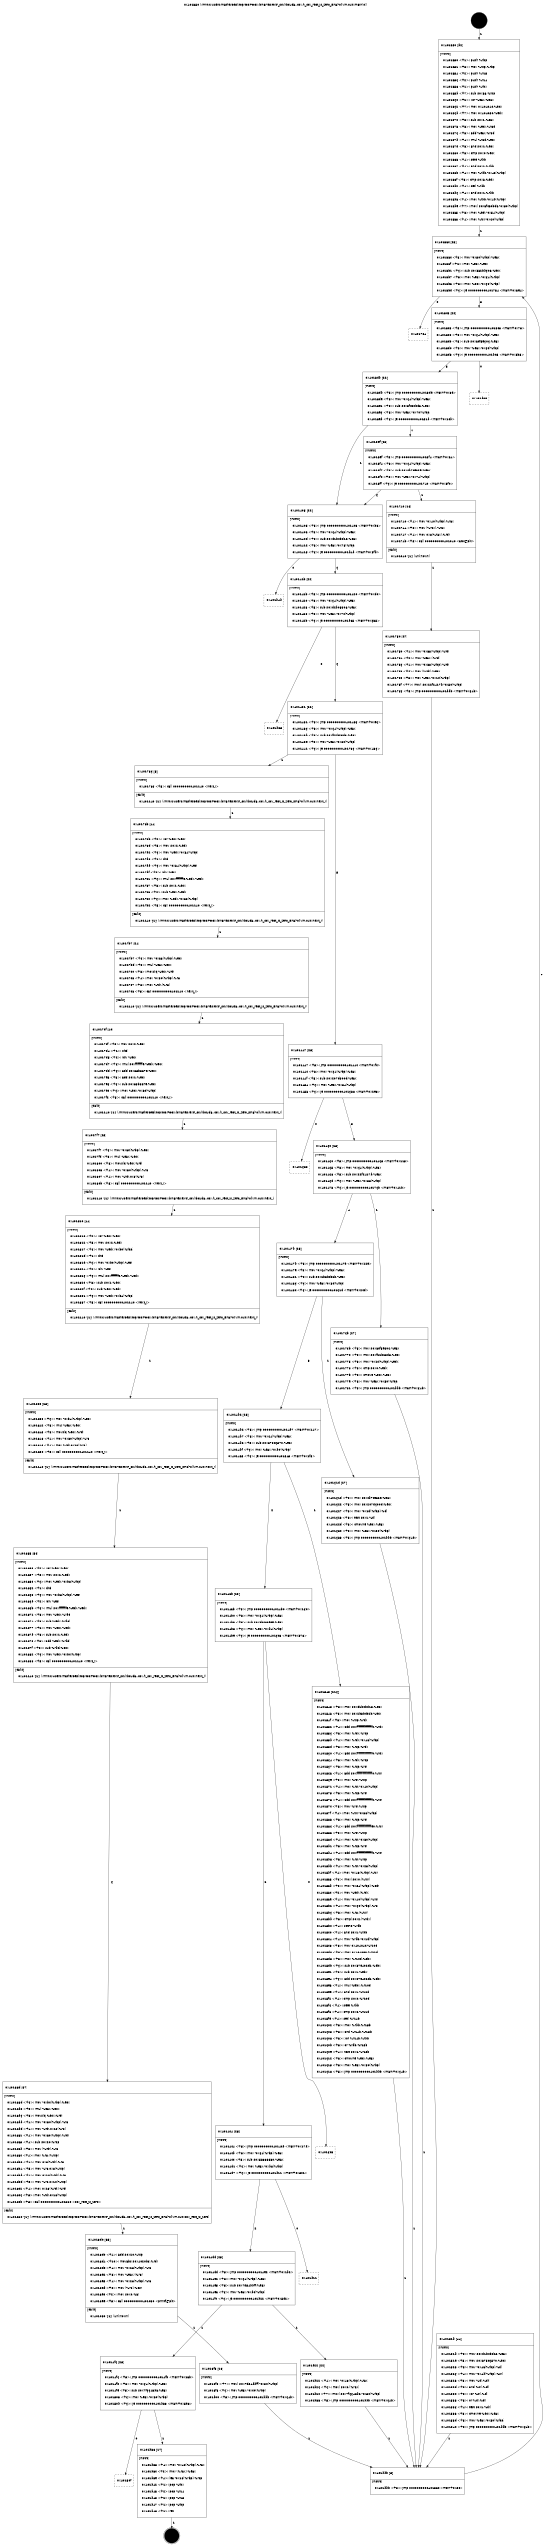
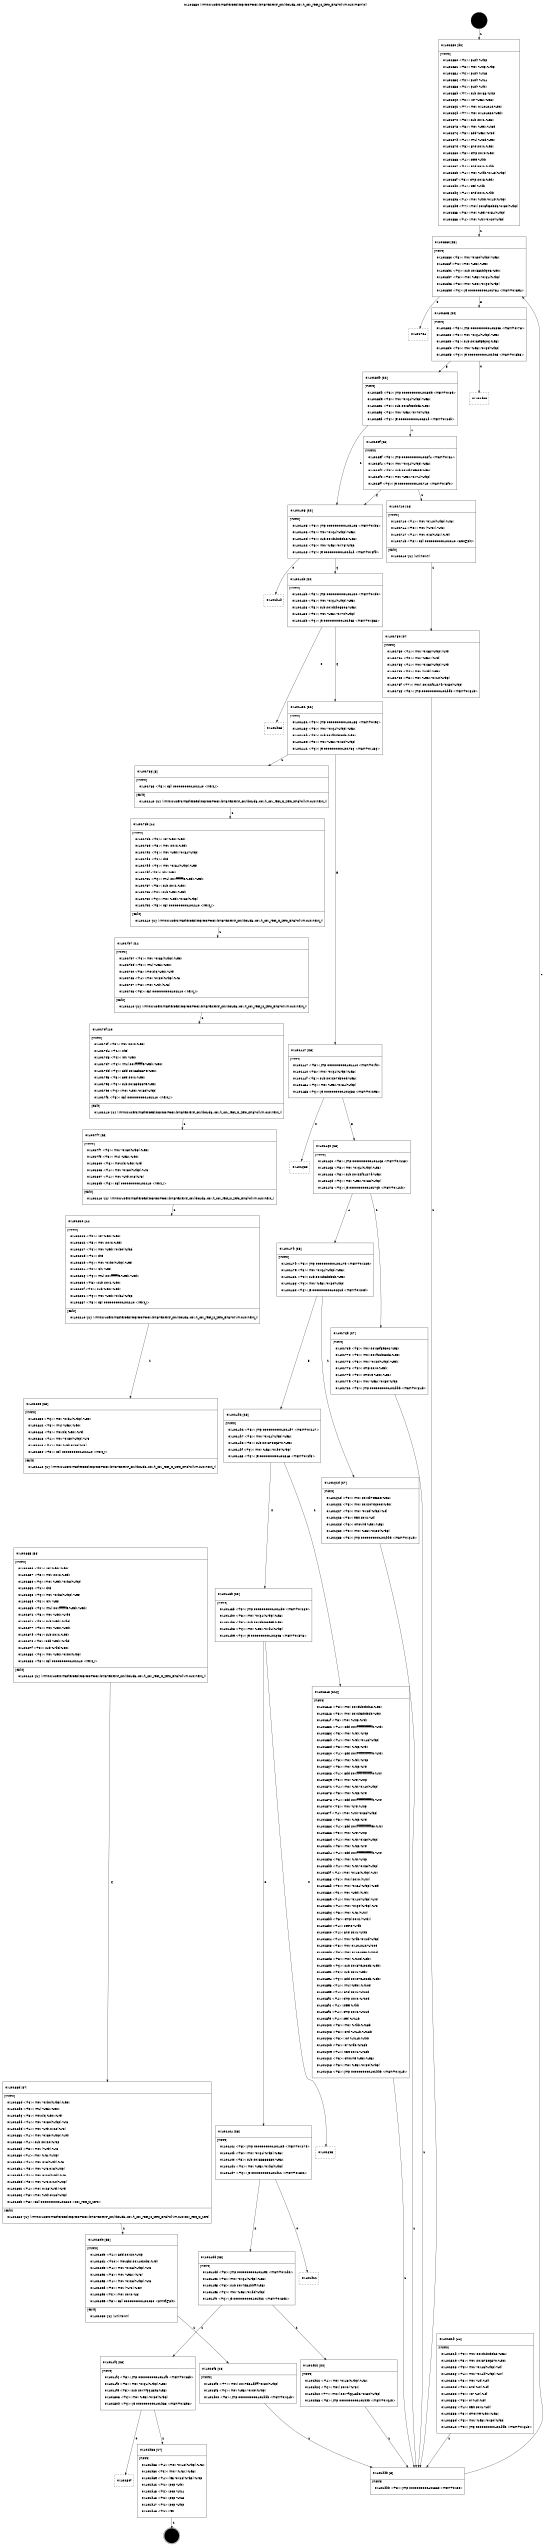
edge "0x40183c [25]" -> "0x401855 [56]": removed, label "1"
